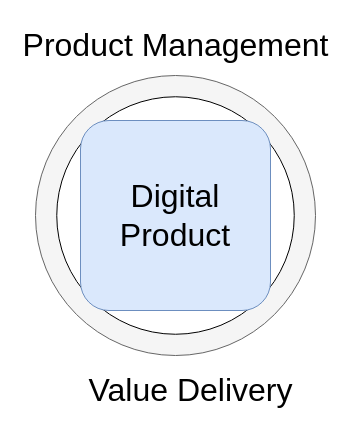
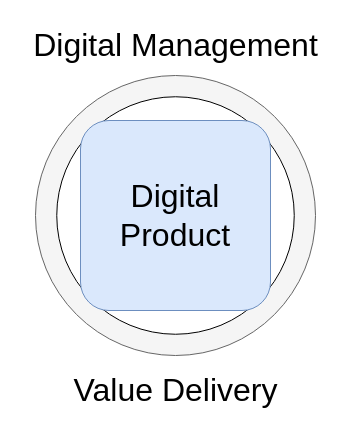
node "Product Management": label "Product Management" -> "Digital Management"
node "Value Delivery": moved (191, 391) -> (176, 391)
